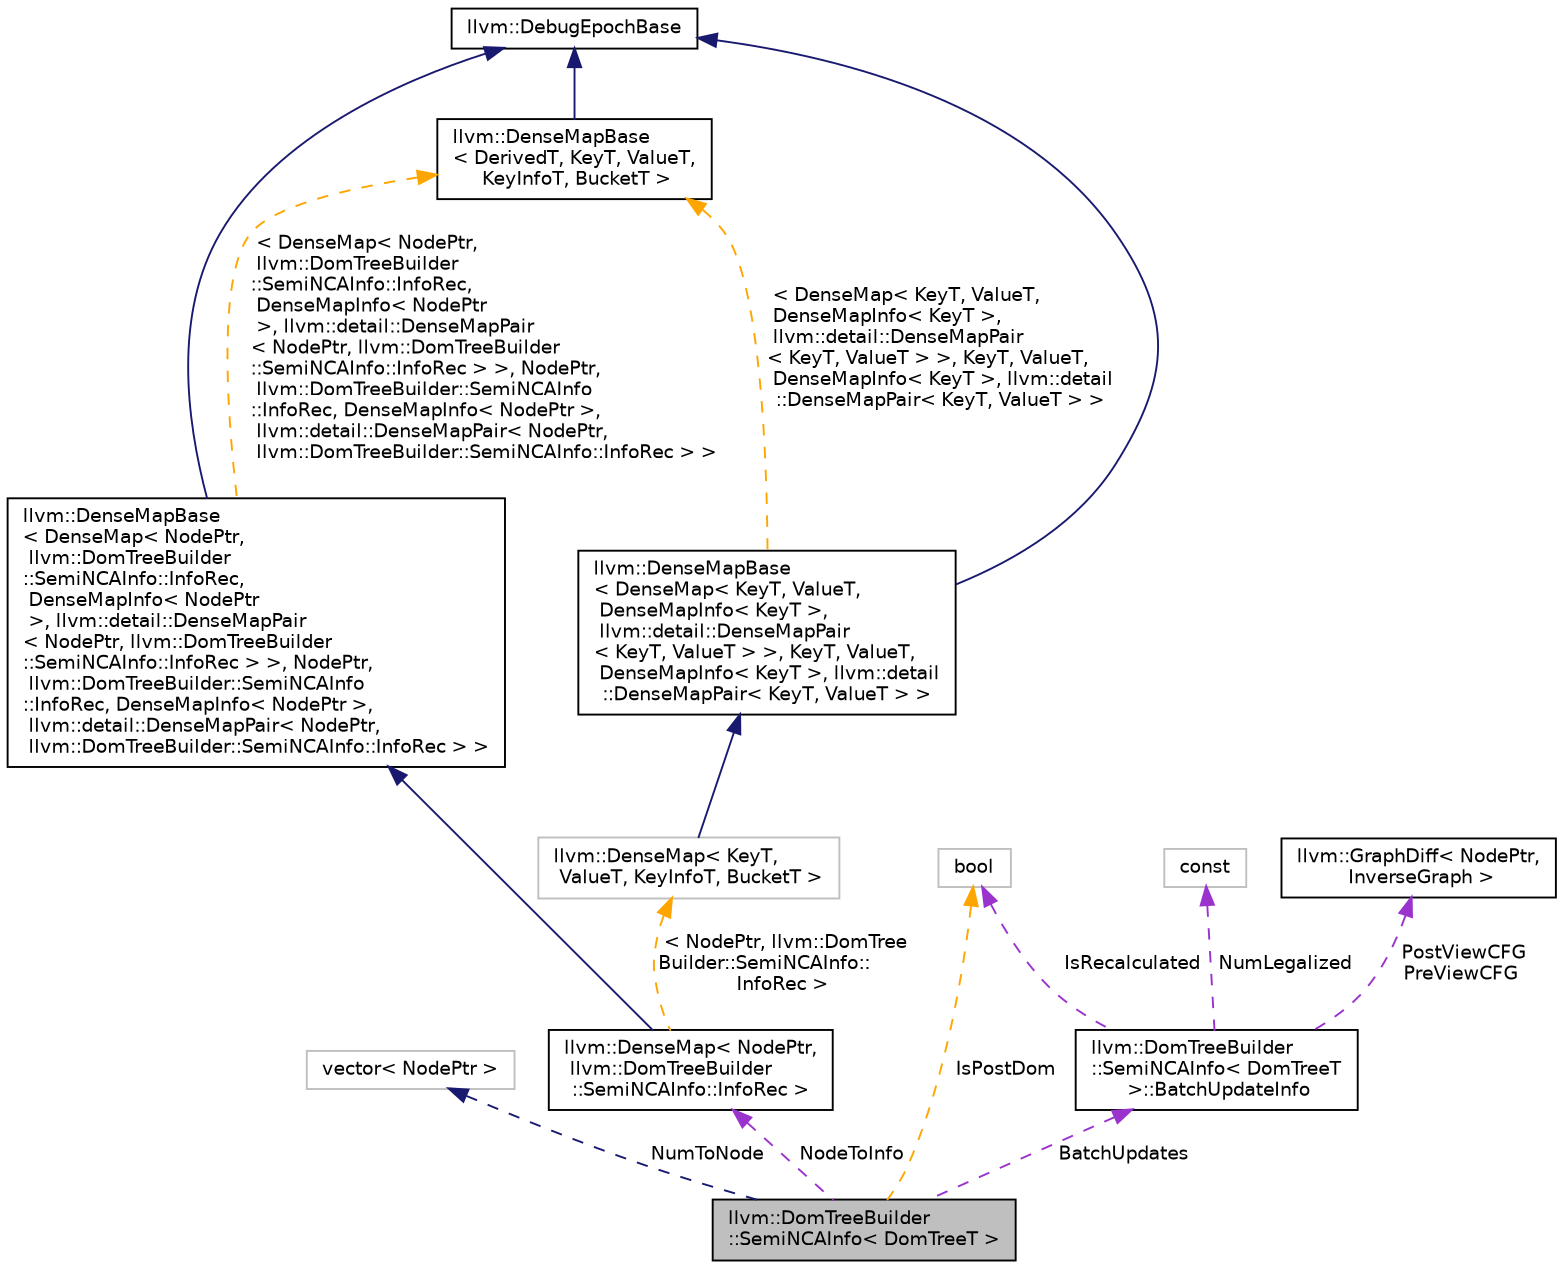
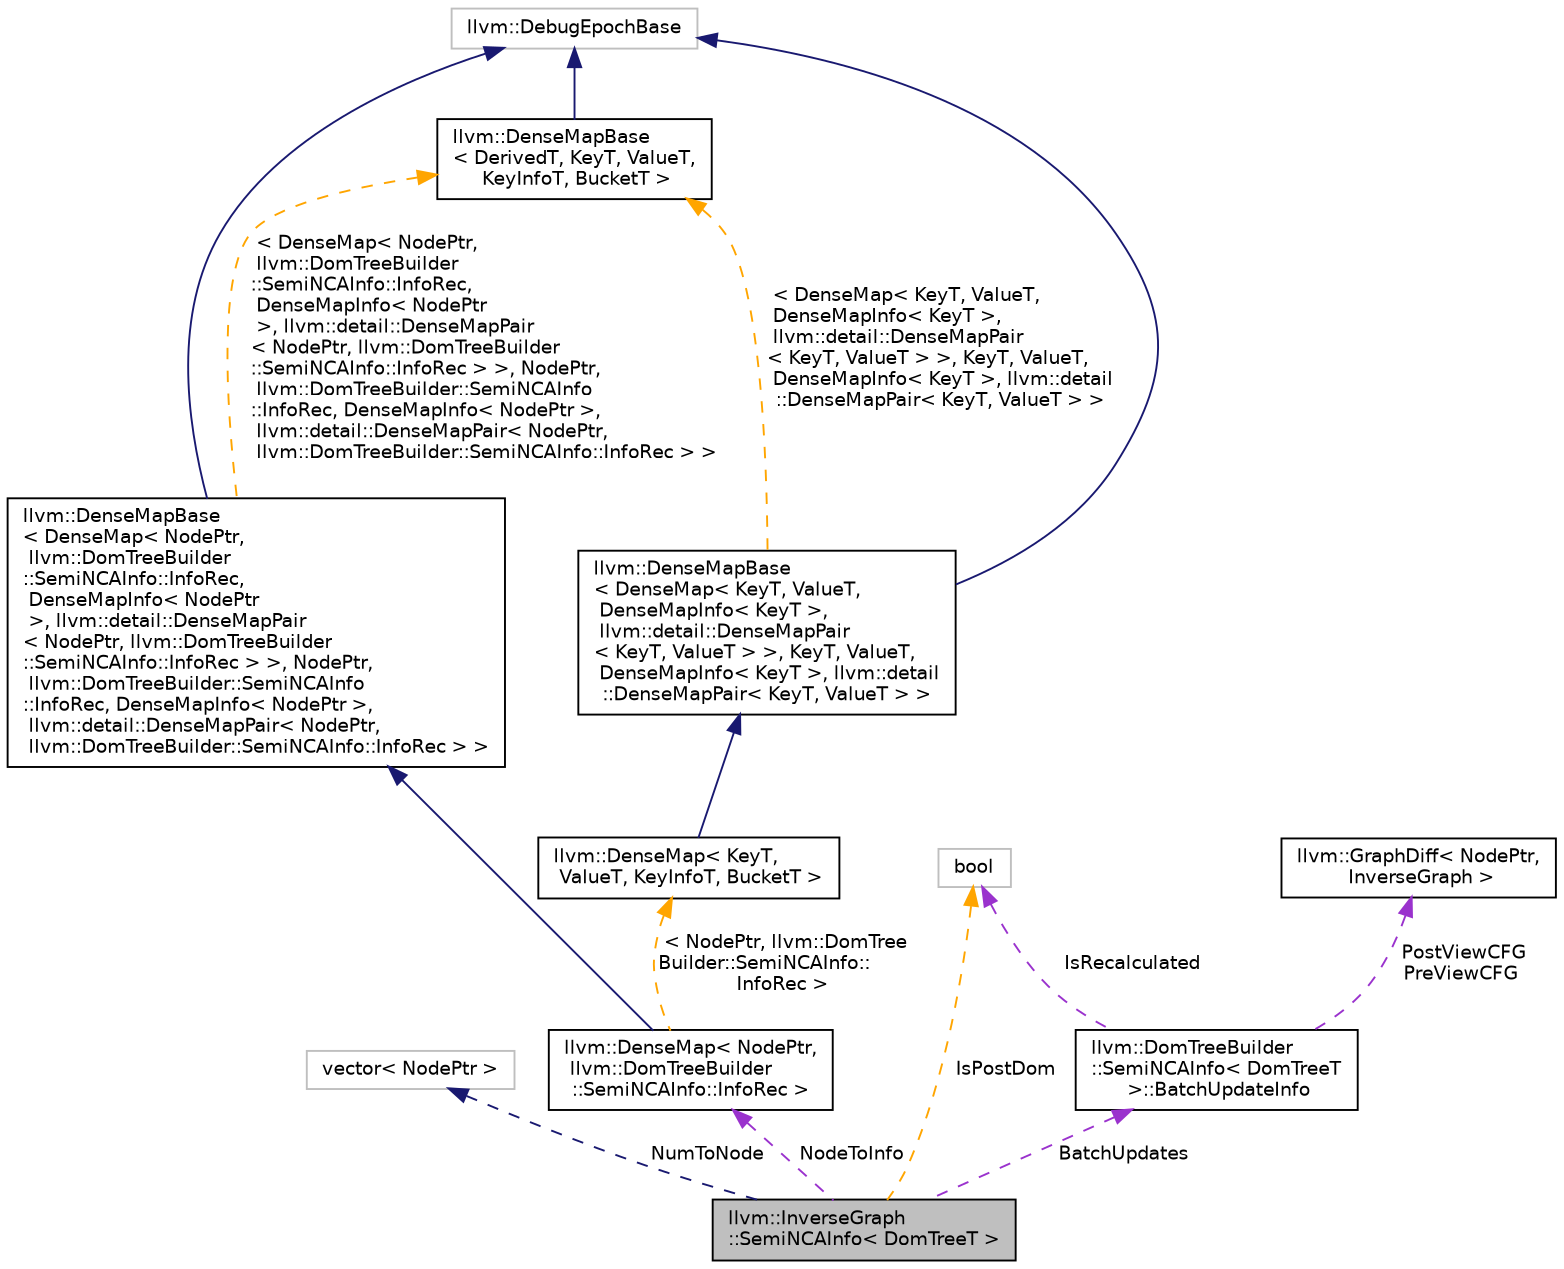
node "llvm::DebugEpochBase": color black -> grey75
node "llvm::DenseMap< KeyT, ValueT, KeyInfoT, BucketT >": color grey75 -> black
node "const": removed
node "llvm::DomTreeBuilder ::SemiNCAInfo< DomTreeT >": label "llvm::DomTreeBuilder ::SemiNCAInfo< DomTreeT >" -> "llvm::InverseGraph ::SemiNCAInfo< DomTreeT >"
